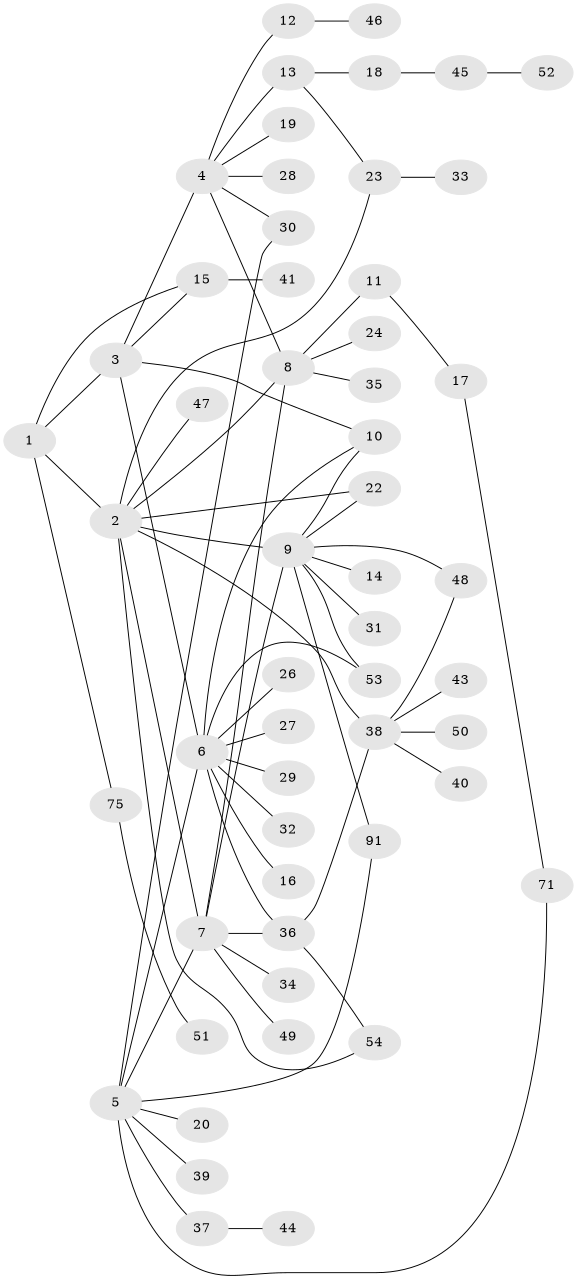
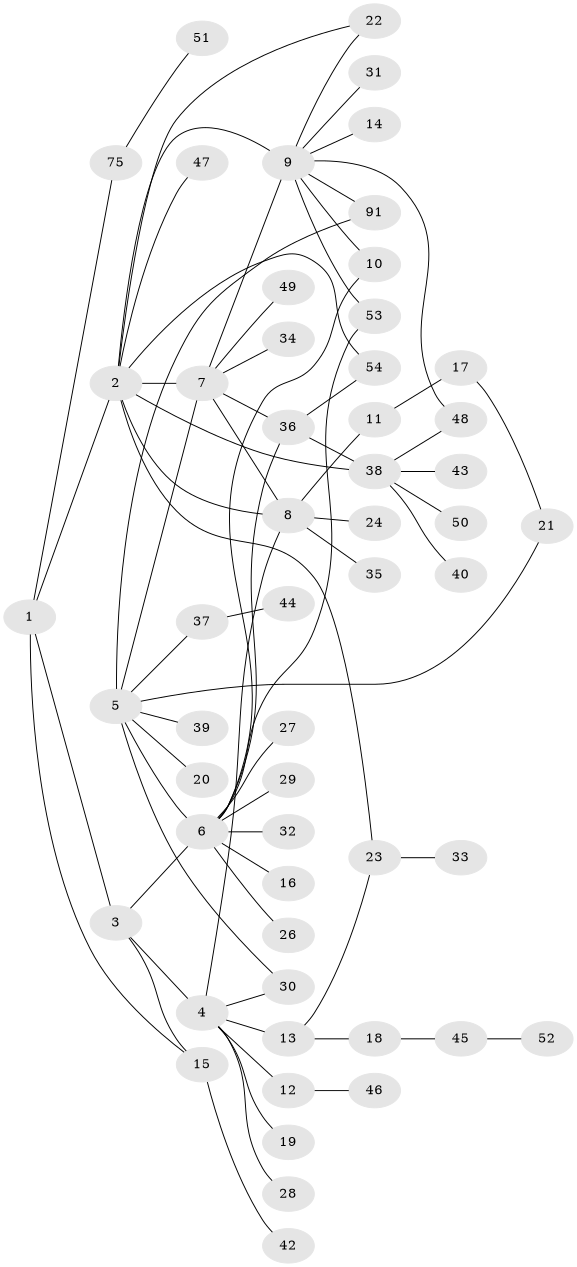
node "41": label "41" -> "42"
edge "3" -- "10": removed
node "71": label "71" -> "21"
